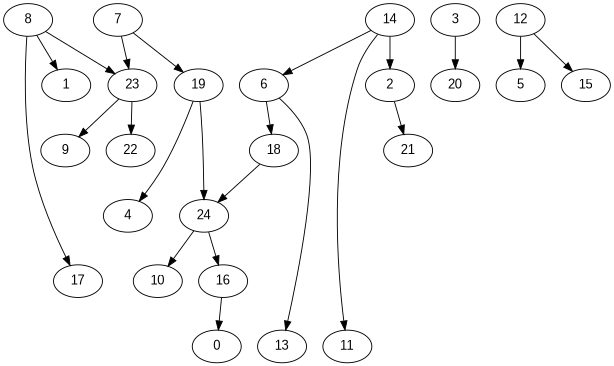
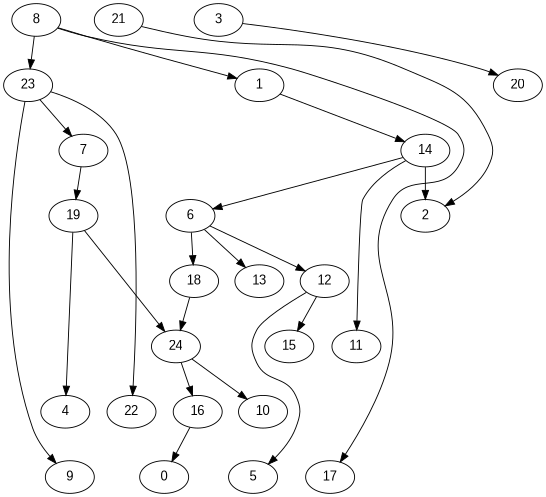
edge "7" -> "23": reversed
edge "2" -> "21": reversed
edge "1" -> "14": added
edge "6" -> "12": added
